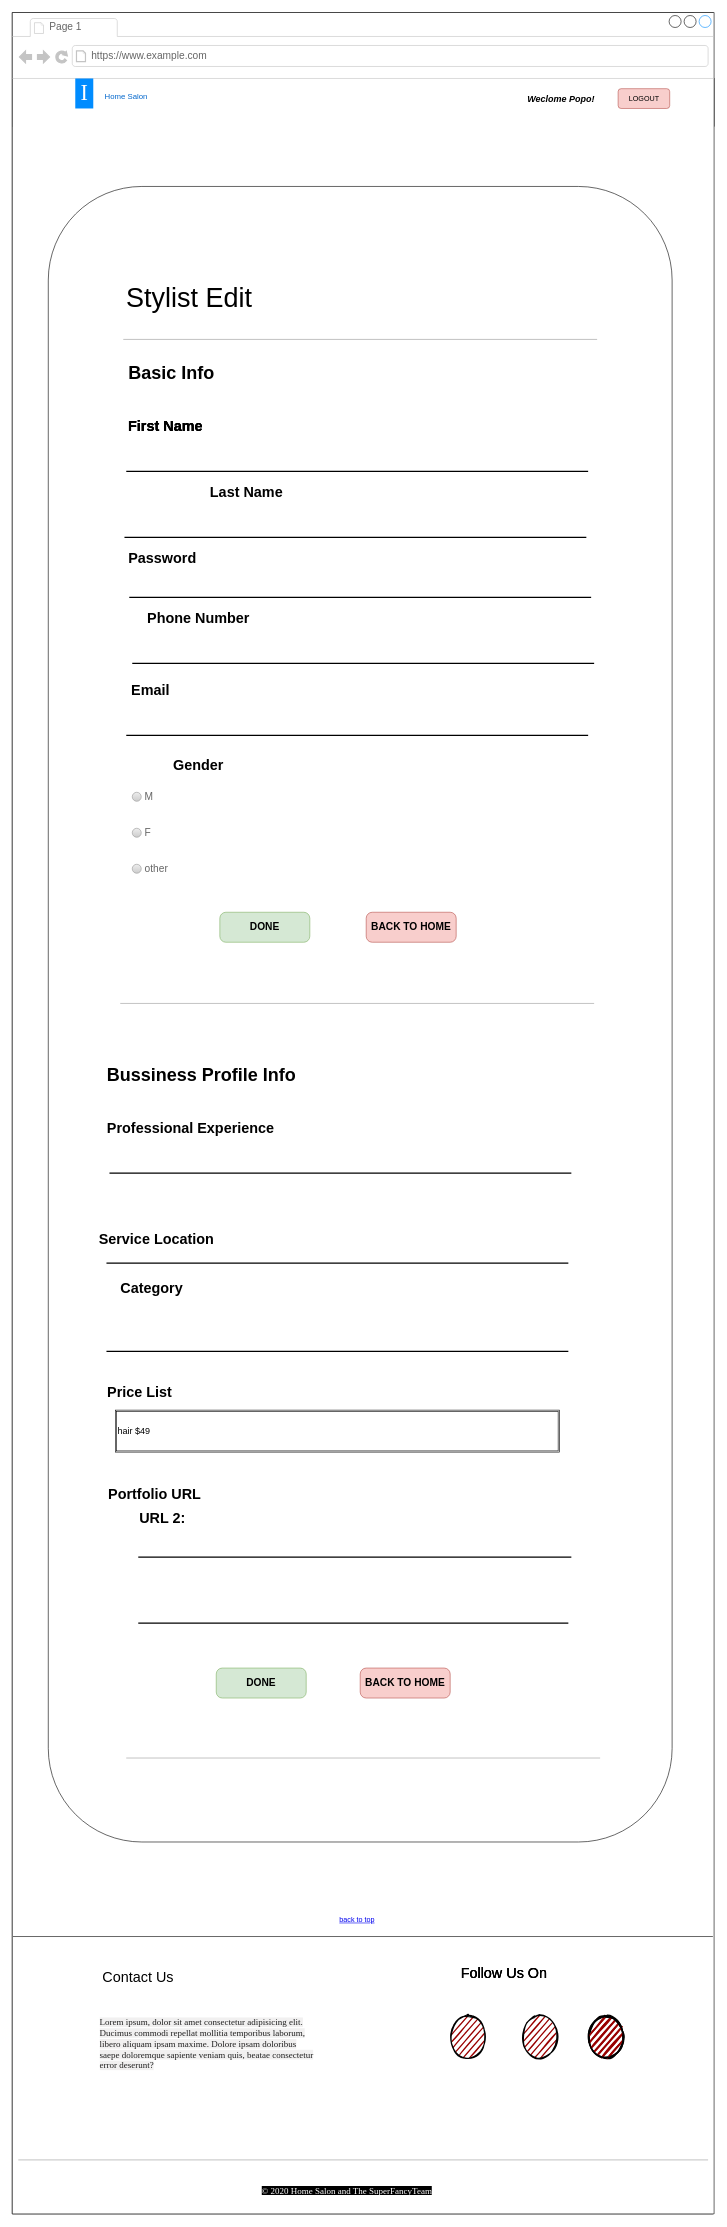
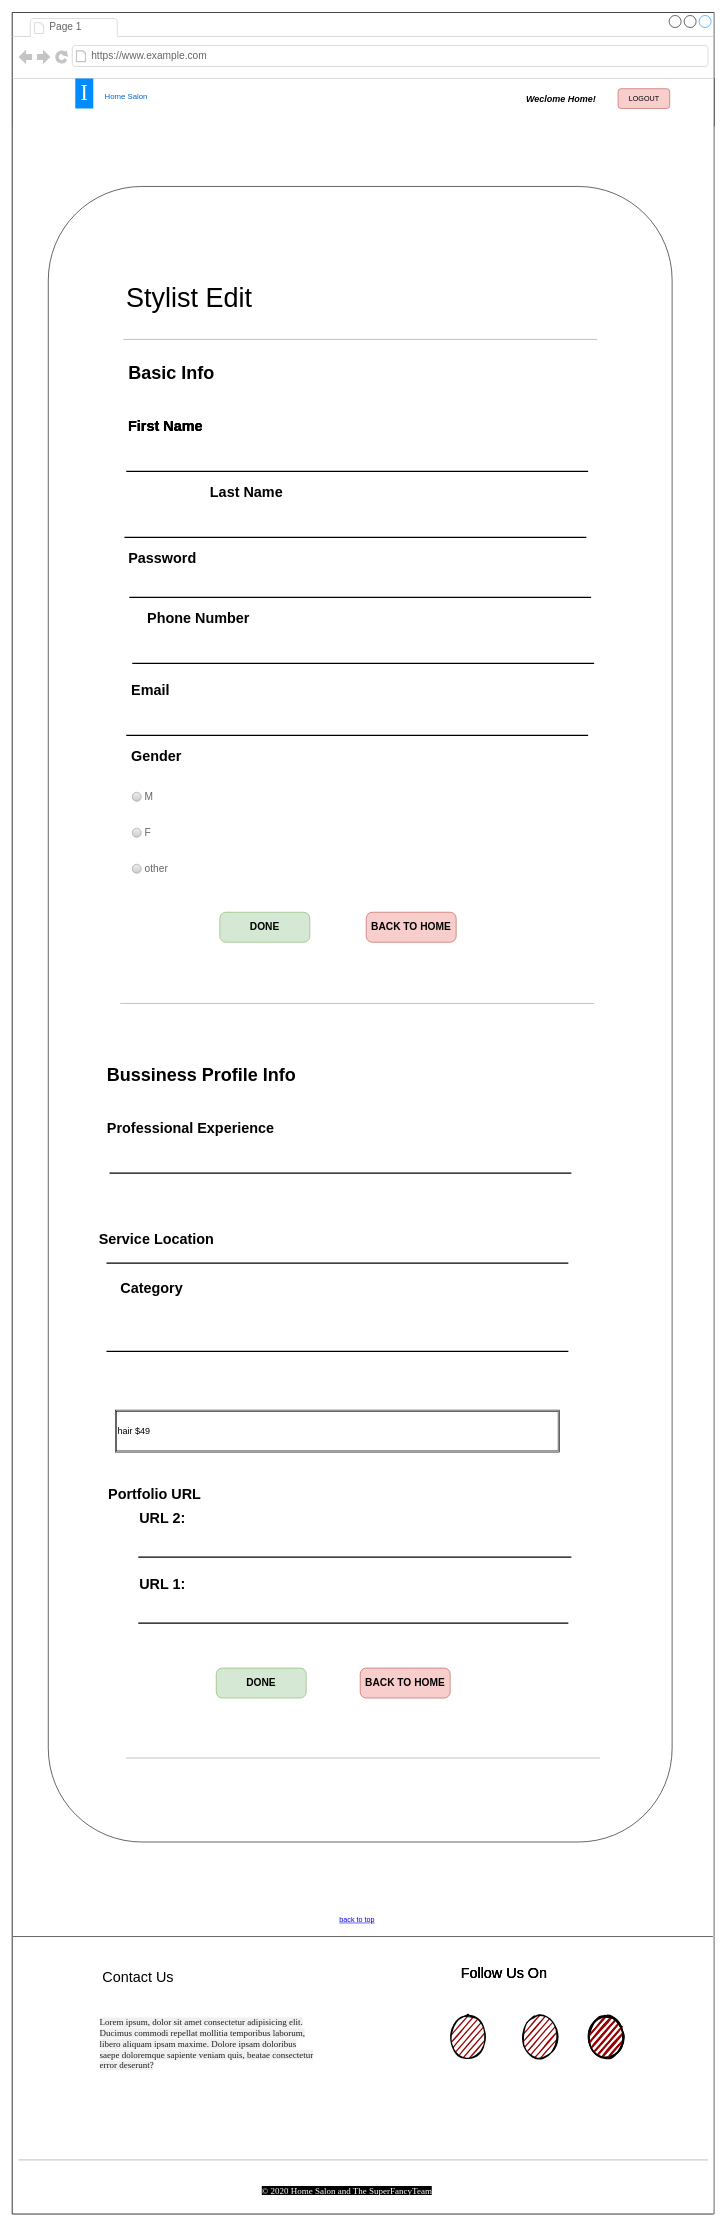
node "Weclome Popo!": label "Weclome Popo!" -> "Weclome Home!"
node "Gender": moved (198, 765) -> (156, 756)
node "Price List": removed
node "URL 1:": added
